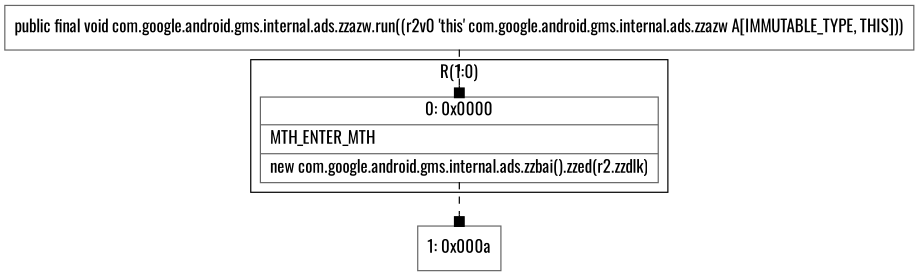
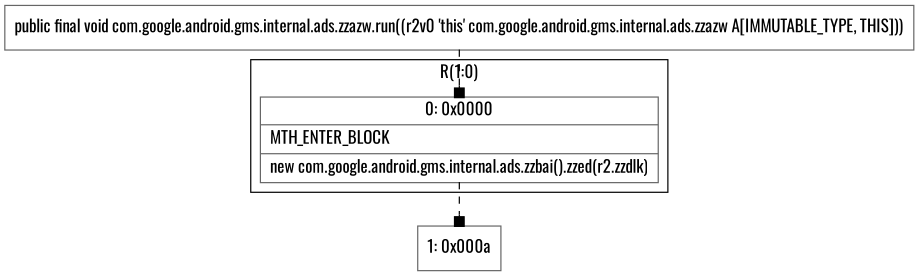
node "0: 0x0000": text "MTH_ENTER_MTH" -> "MTH_ENTER_BLOCK"
